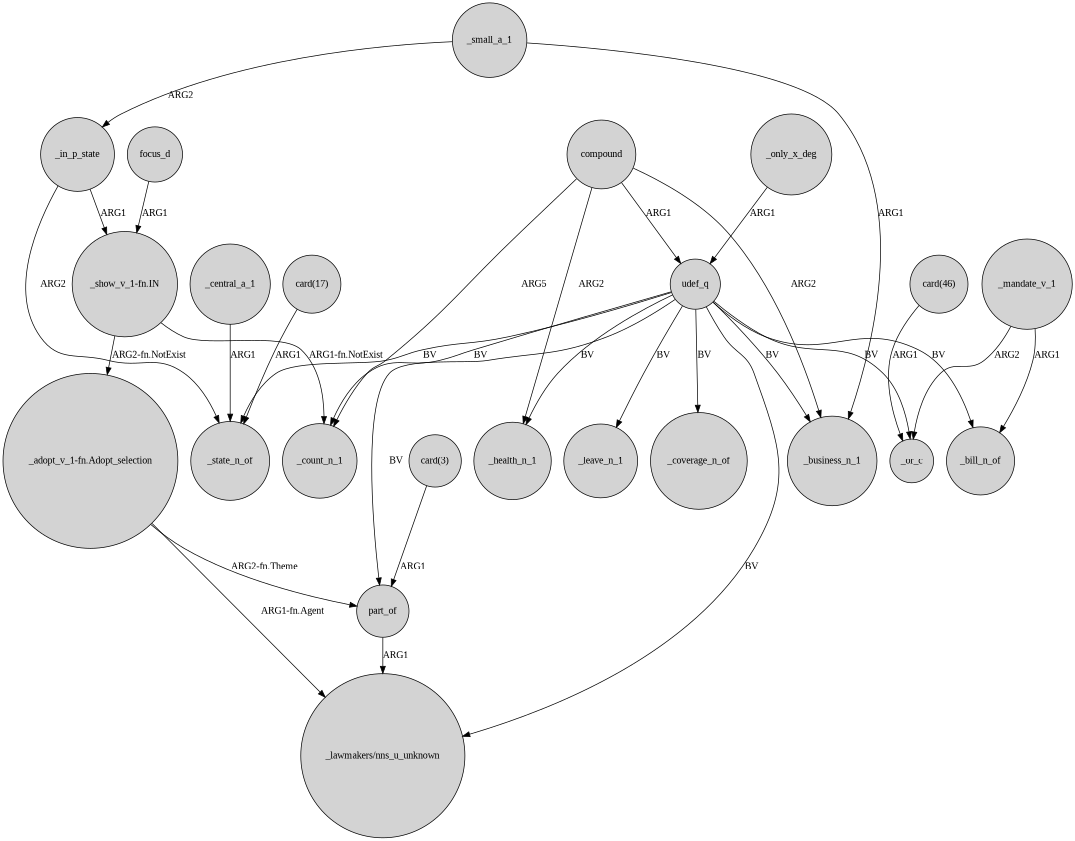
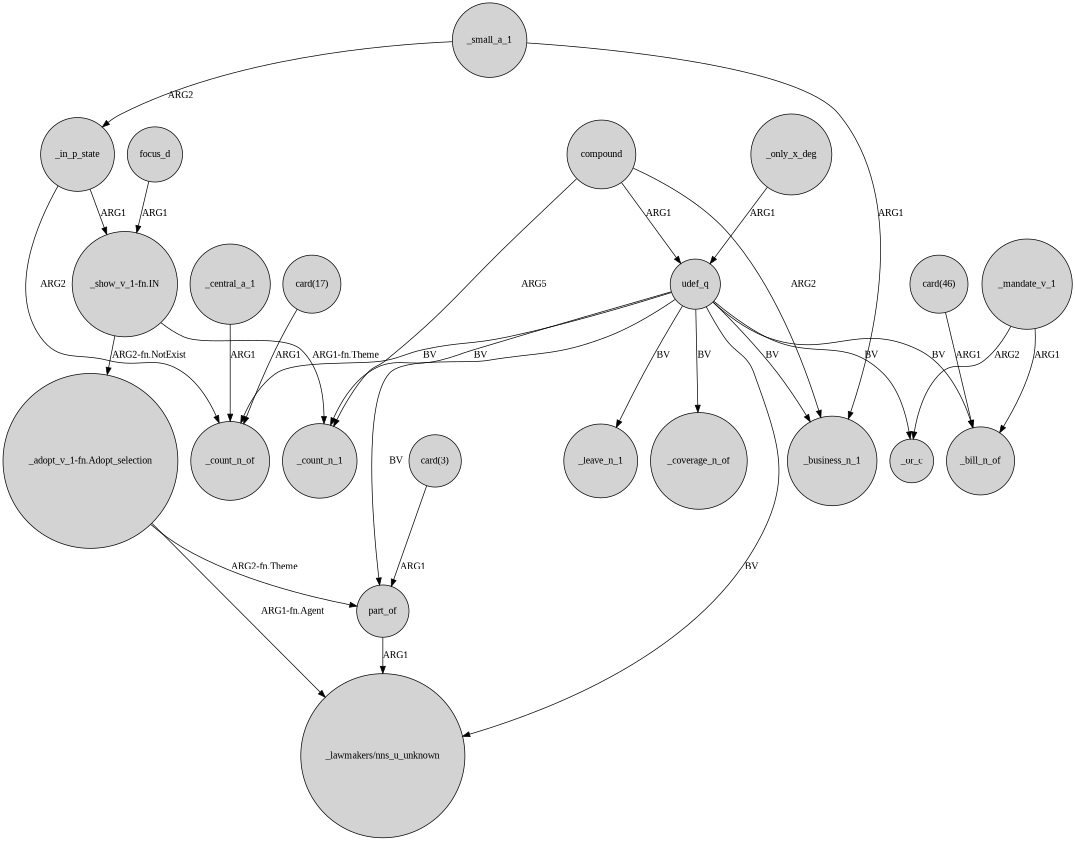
edge "_show_v_1-fn.IN" -> "_count_n_1": label "ARG1-fn.NotExist" -> "ARG1-fn.Theme"
edge "card(46)" -> "_or_c": now "card(46)" -> "_bill_n_of"
node "_state_n_of": label "_state_n_of" -> "_count_n_of"
node "_health_n_1": removed
